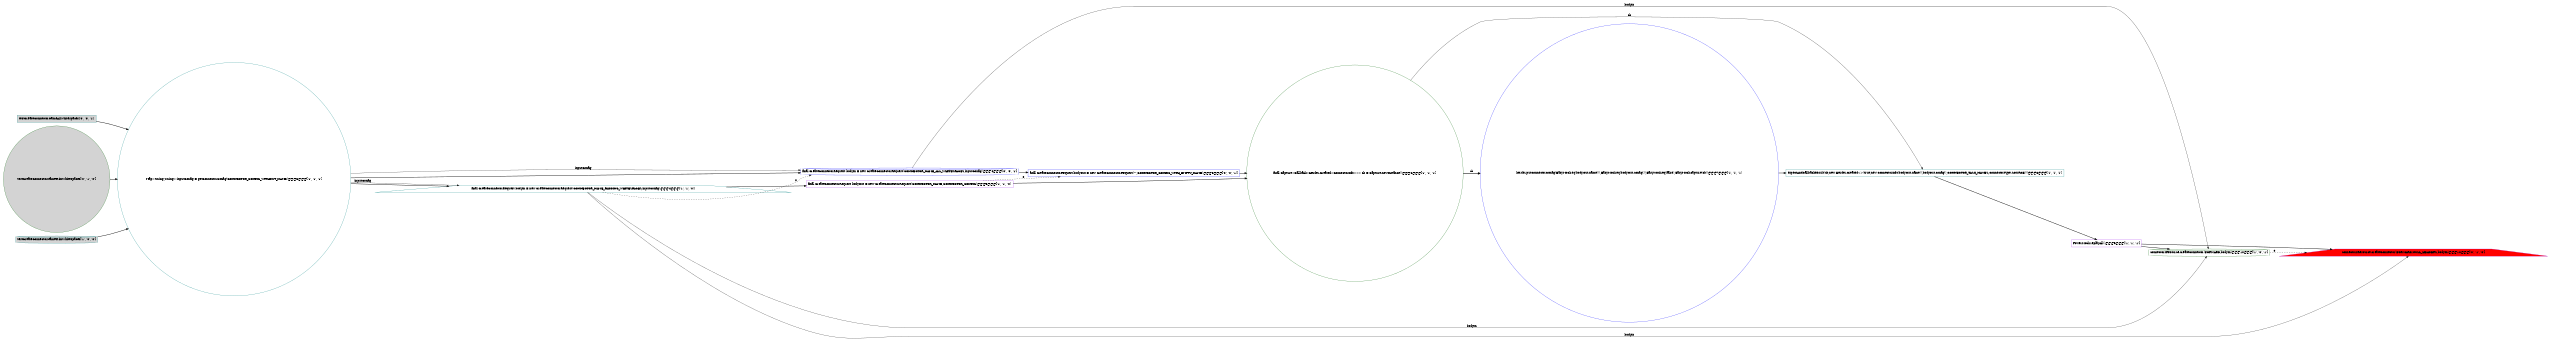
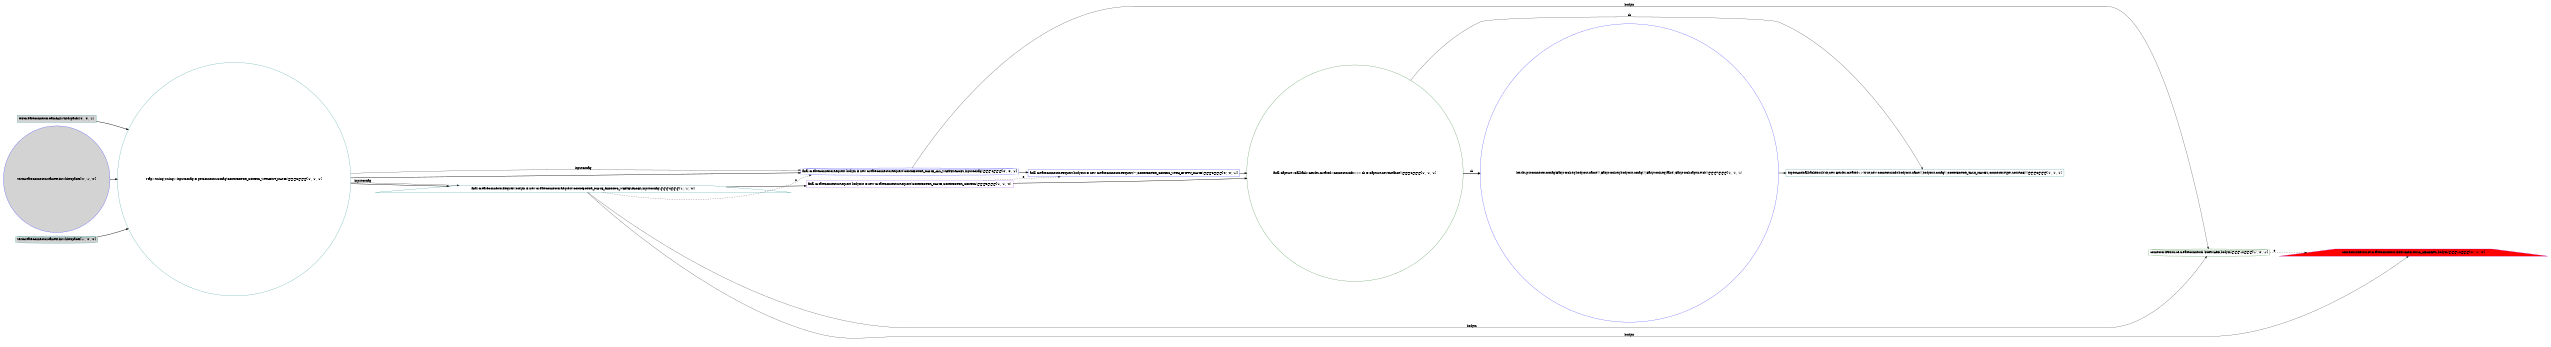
node "testCreateConnectorNameTrimWhitespaces['0', '1', '0']": color darkgreen -> blue
node "PowerMock.replayAll()@@@9@@@['1', '1', '1']": removed
